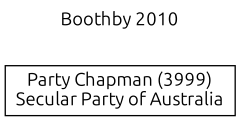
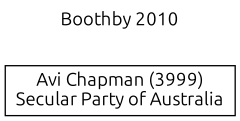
node "Party Chapman (3999) Secular Party of Australia": label "Party Chapman (3999) Secular Party of Australia" -> "Avi Chapman (3999) Secular Party of Australia"
